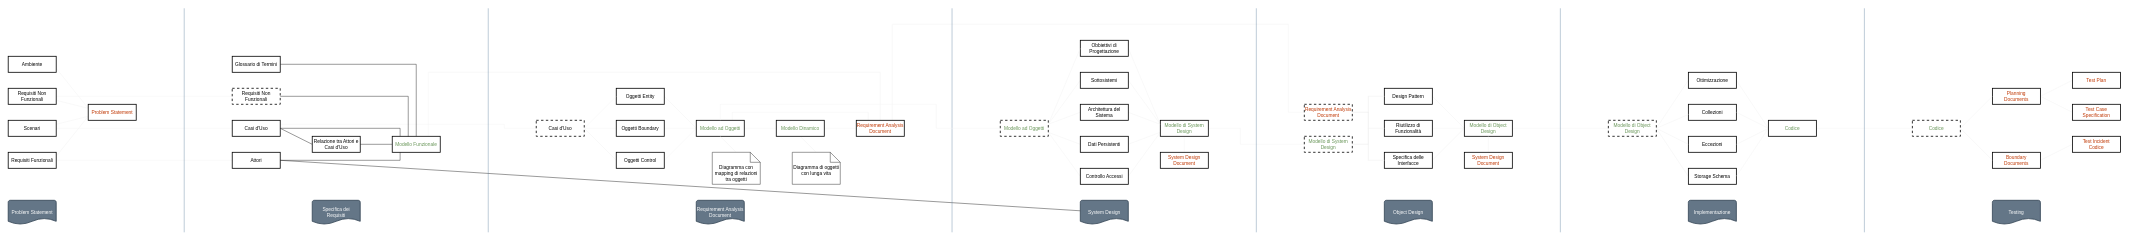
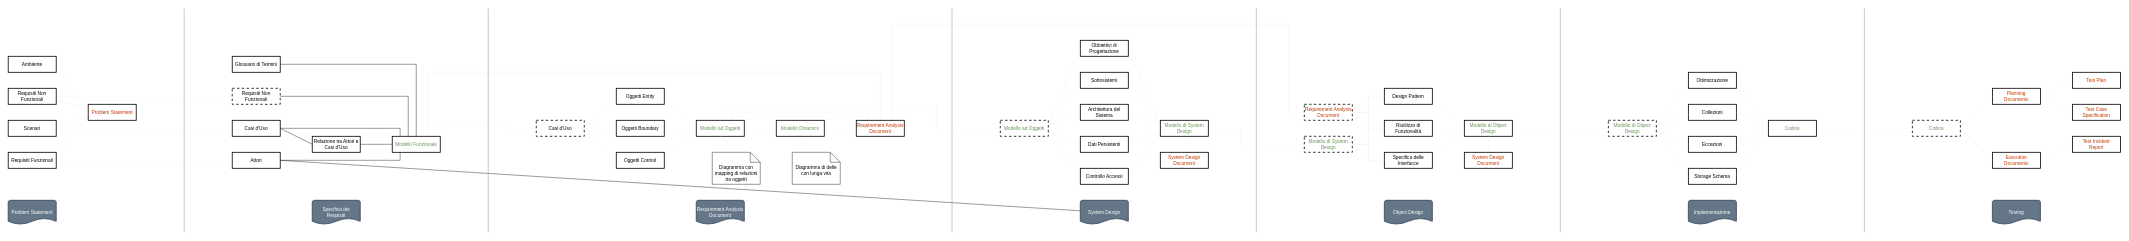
node "Test Incident Codice": label "Test Incident Codice" -> "Test Incident Report"
node "Boundary Documents": label "Boundary Documents" -> "Execution Documents"
node "Diagramma di oggetti con lunga vita": label "Diagramma di oggetti con lunga vita" -> "Diagramma di delle con lunga vita"
